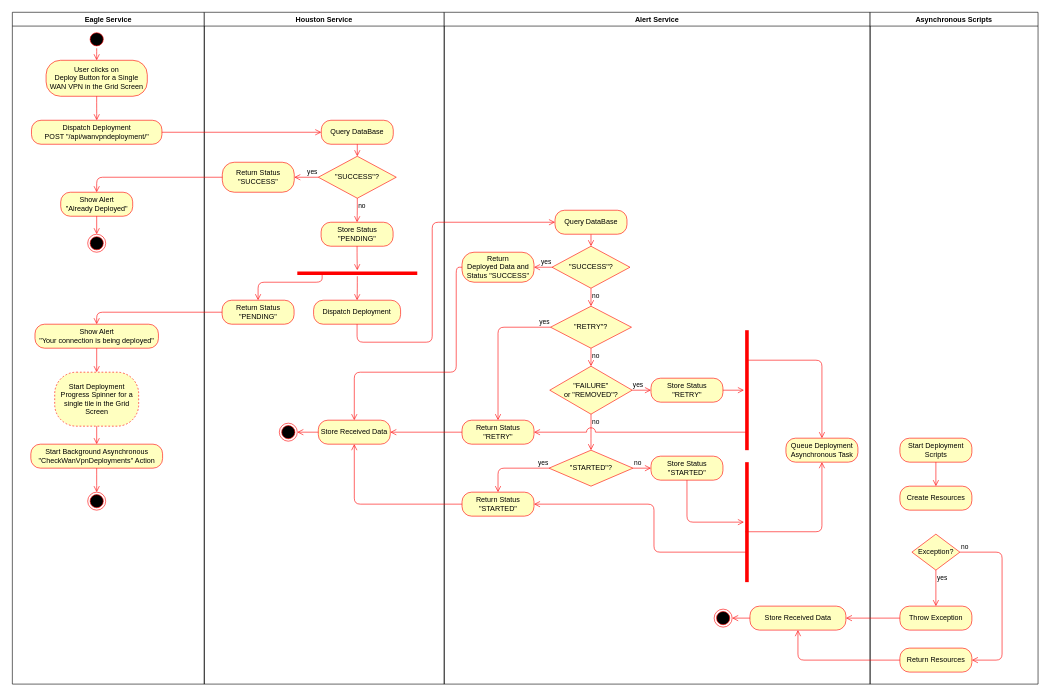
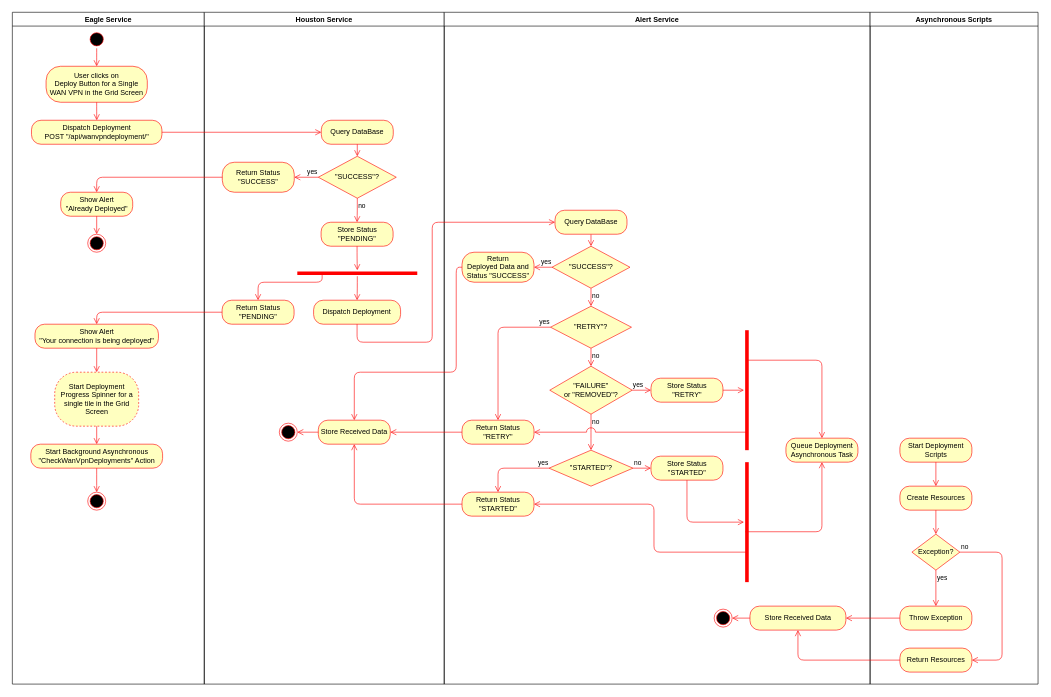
node "User clicks on Deploy Button for a Single WAN VPN in the Grid Screen": moved (97, 78) -> (97, 84)
edge "Create Resources" -> "Exception?": added
